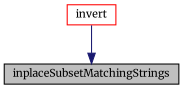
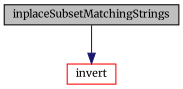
edge "invert" -> "inplaceSubsetMatchingStrings": reversed
